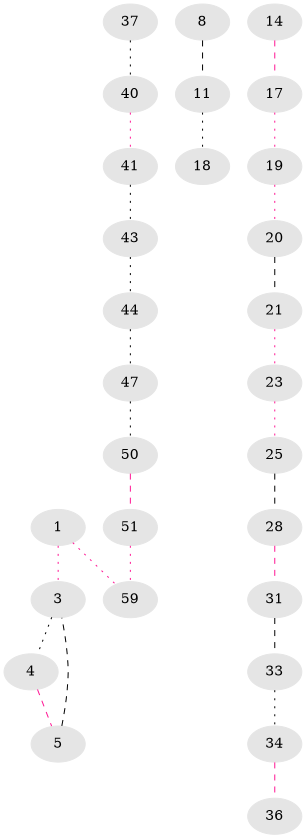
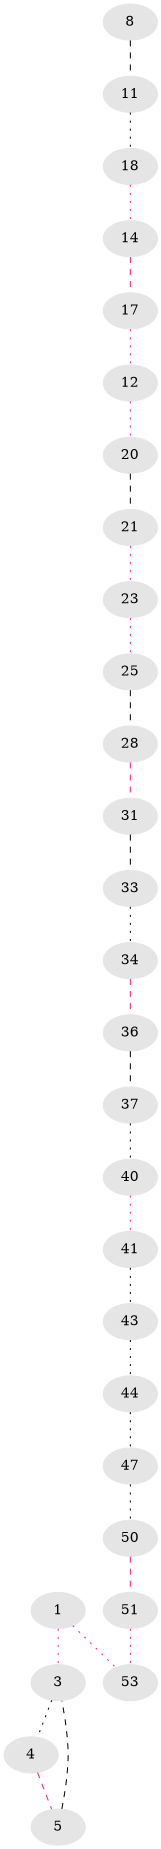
node "19": label "19" -> "12"
edge "18" -- "14": added
node "59": label "59" -> "53"
edge "36" -- "37": added
